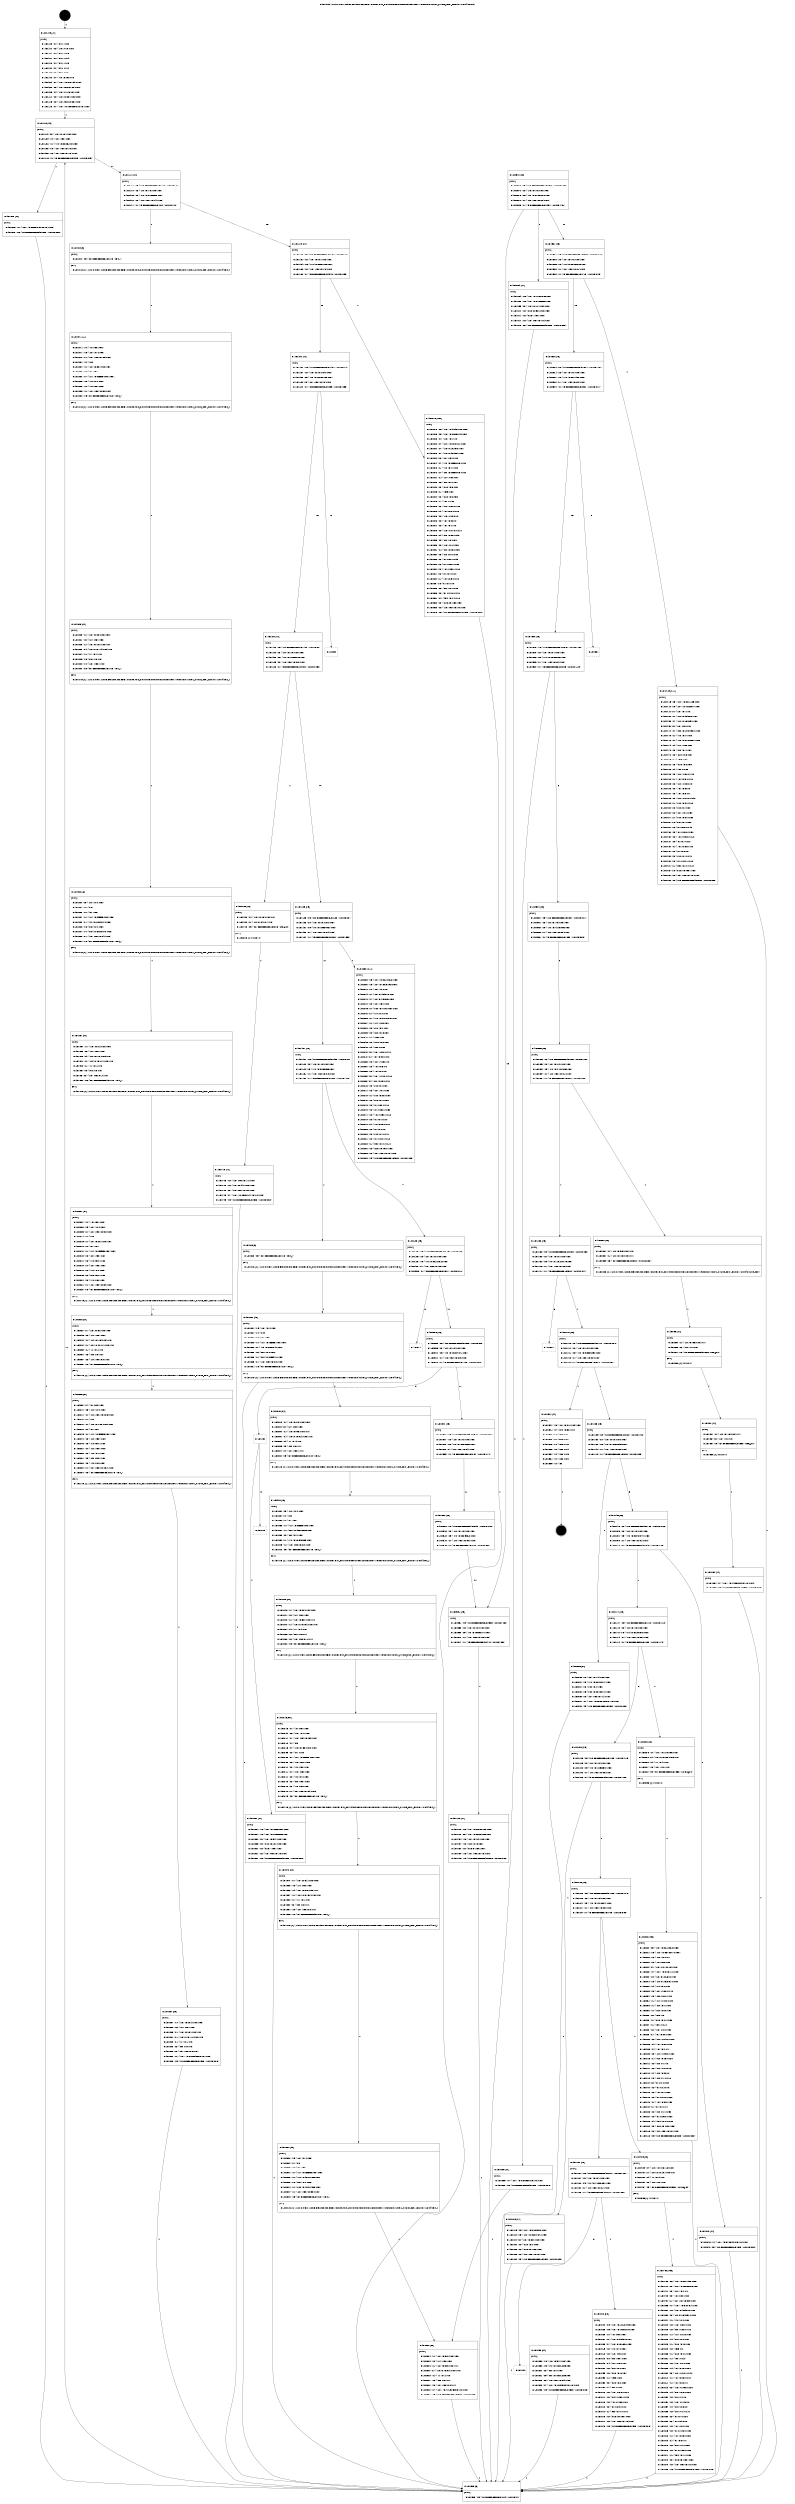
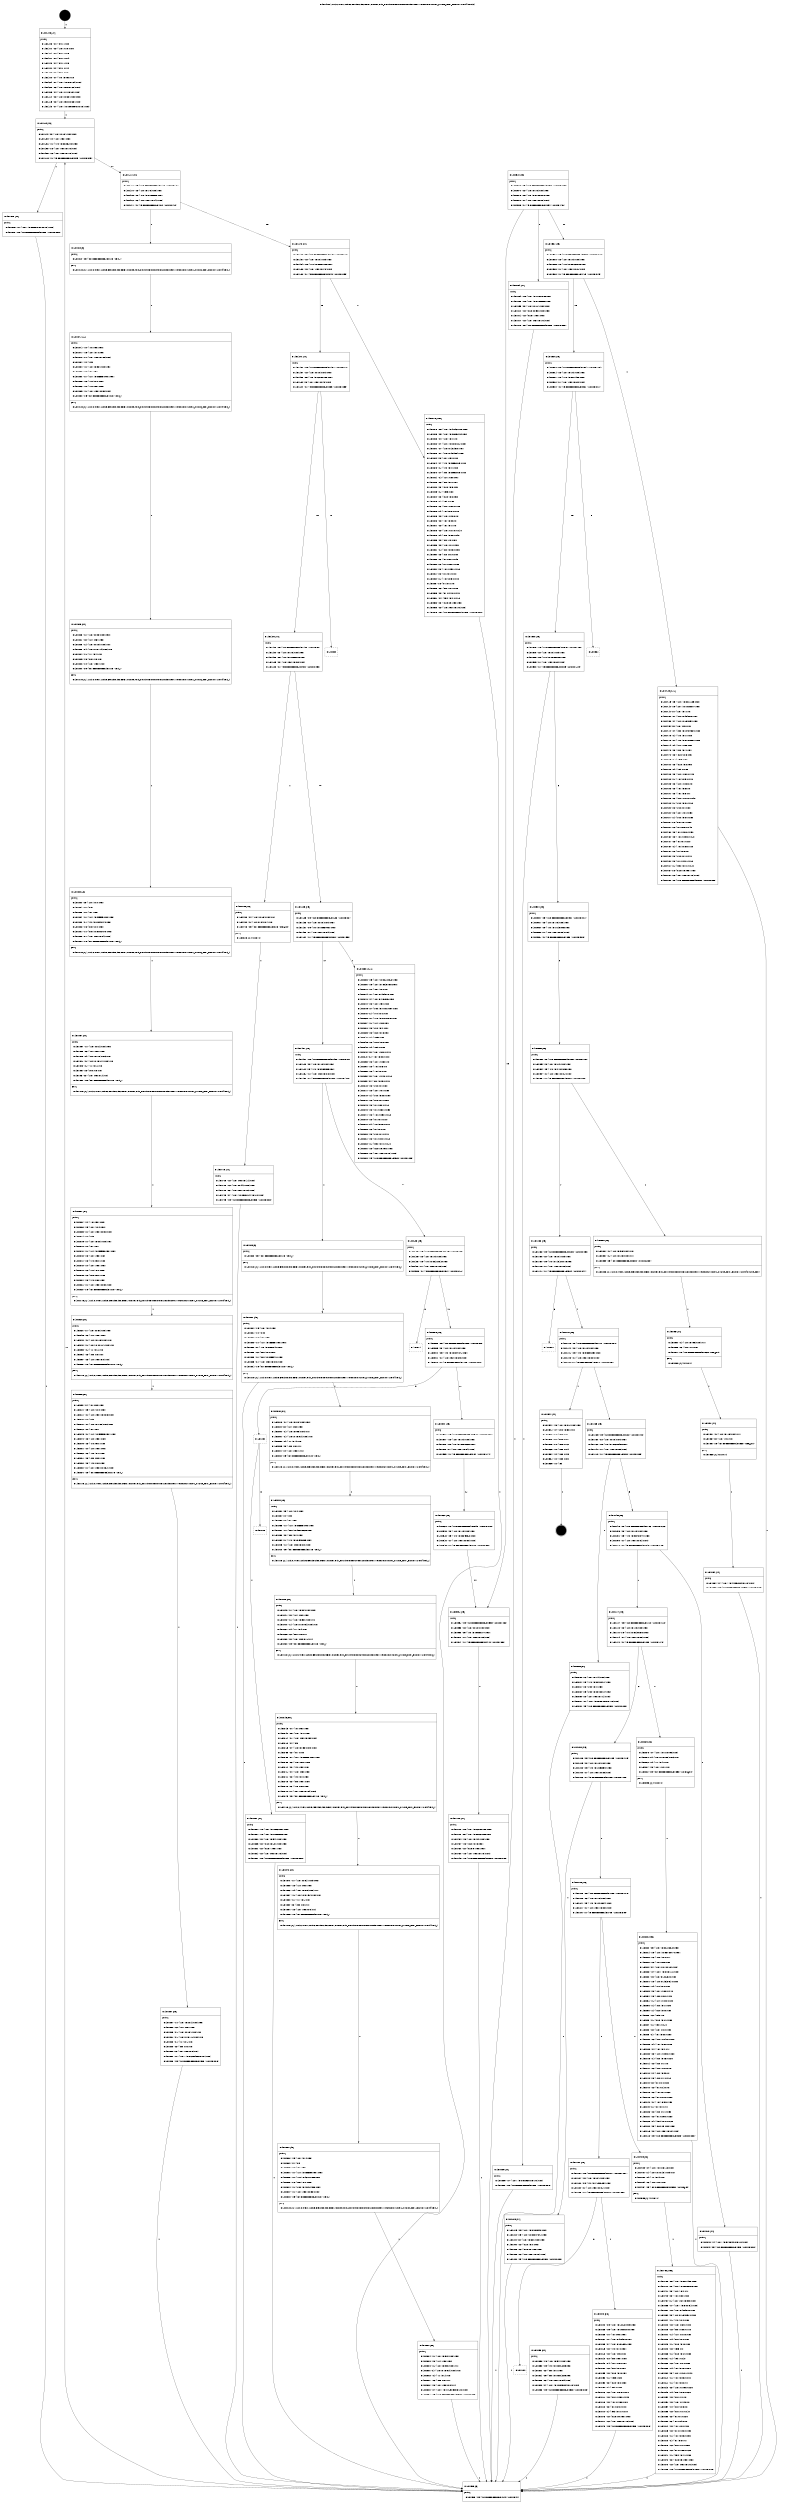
edge "0x401885 [12]" -> "0x4019c2 [39]": now "0x401885 [12]" -> "0x401ea0 [5]"
